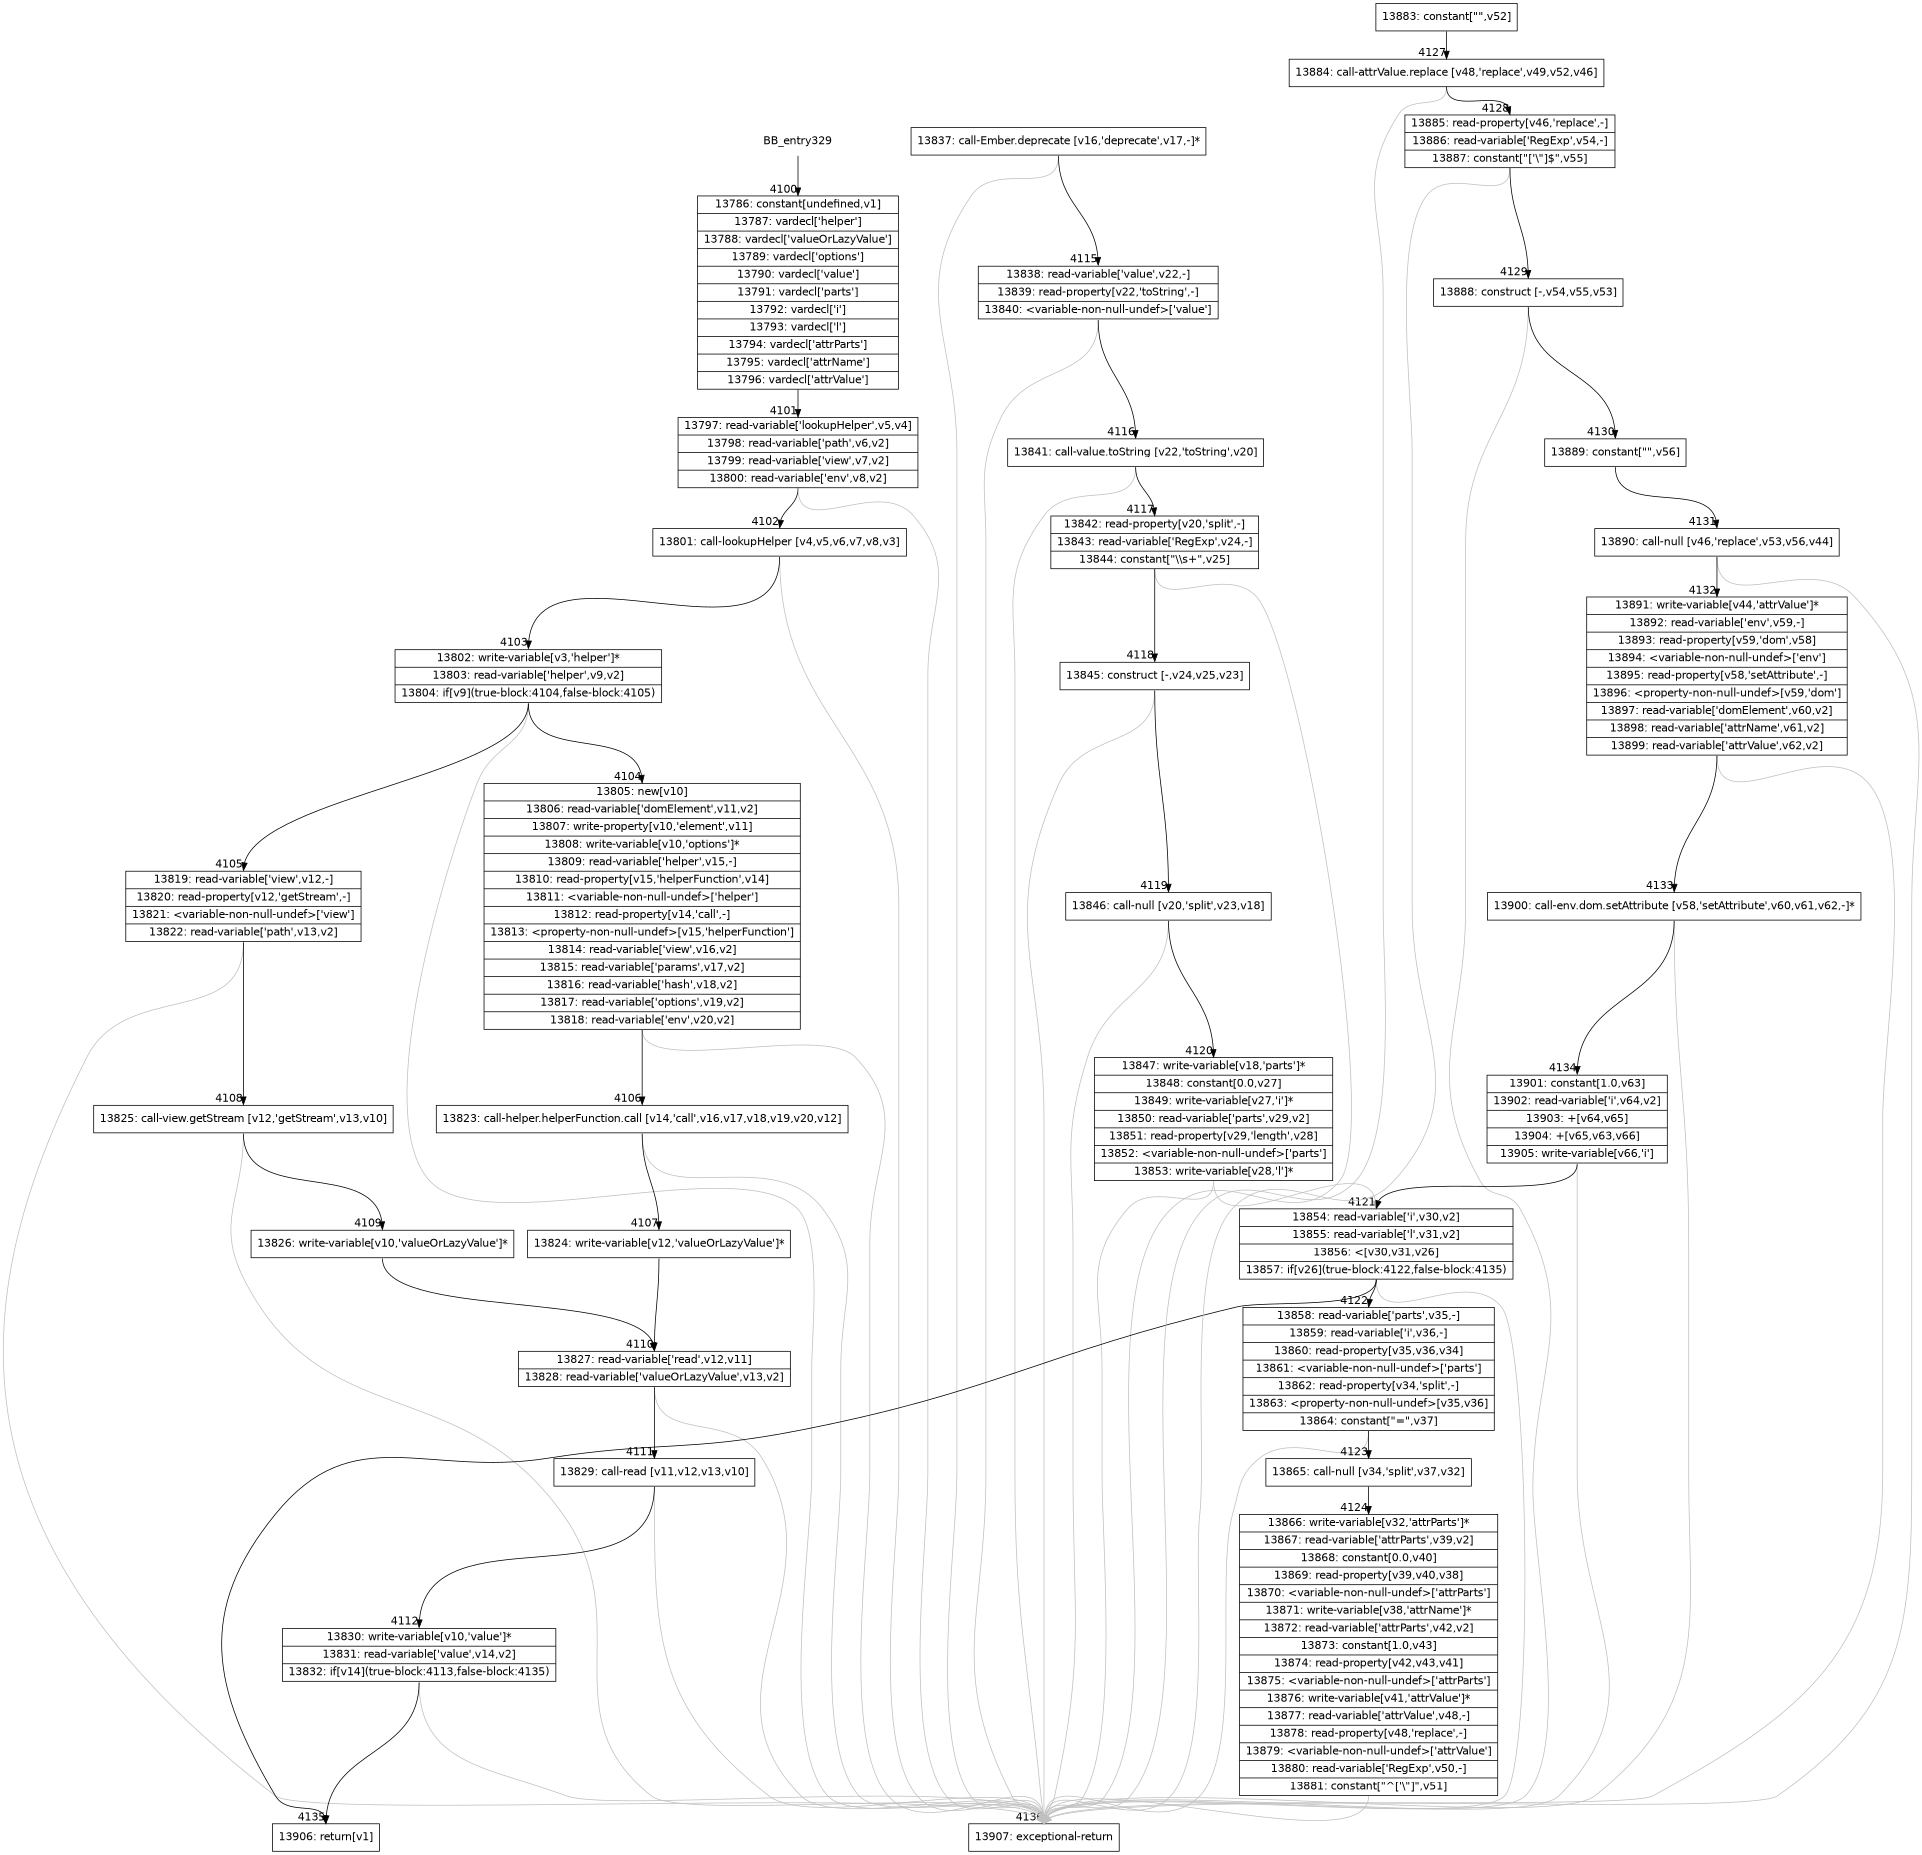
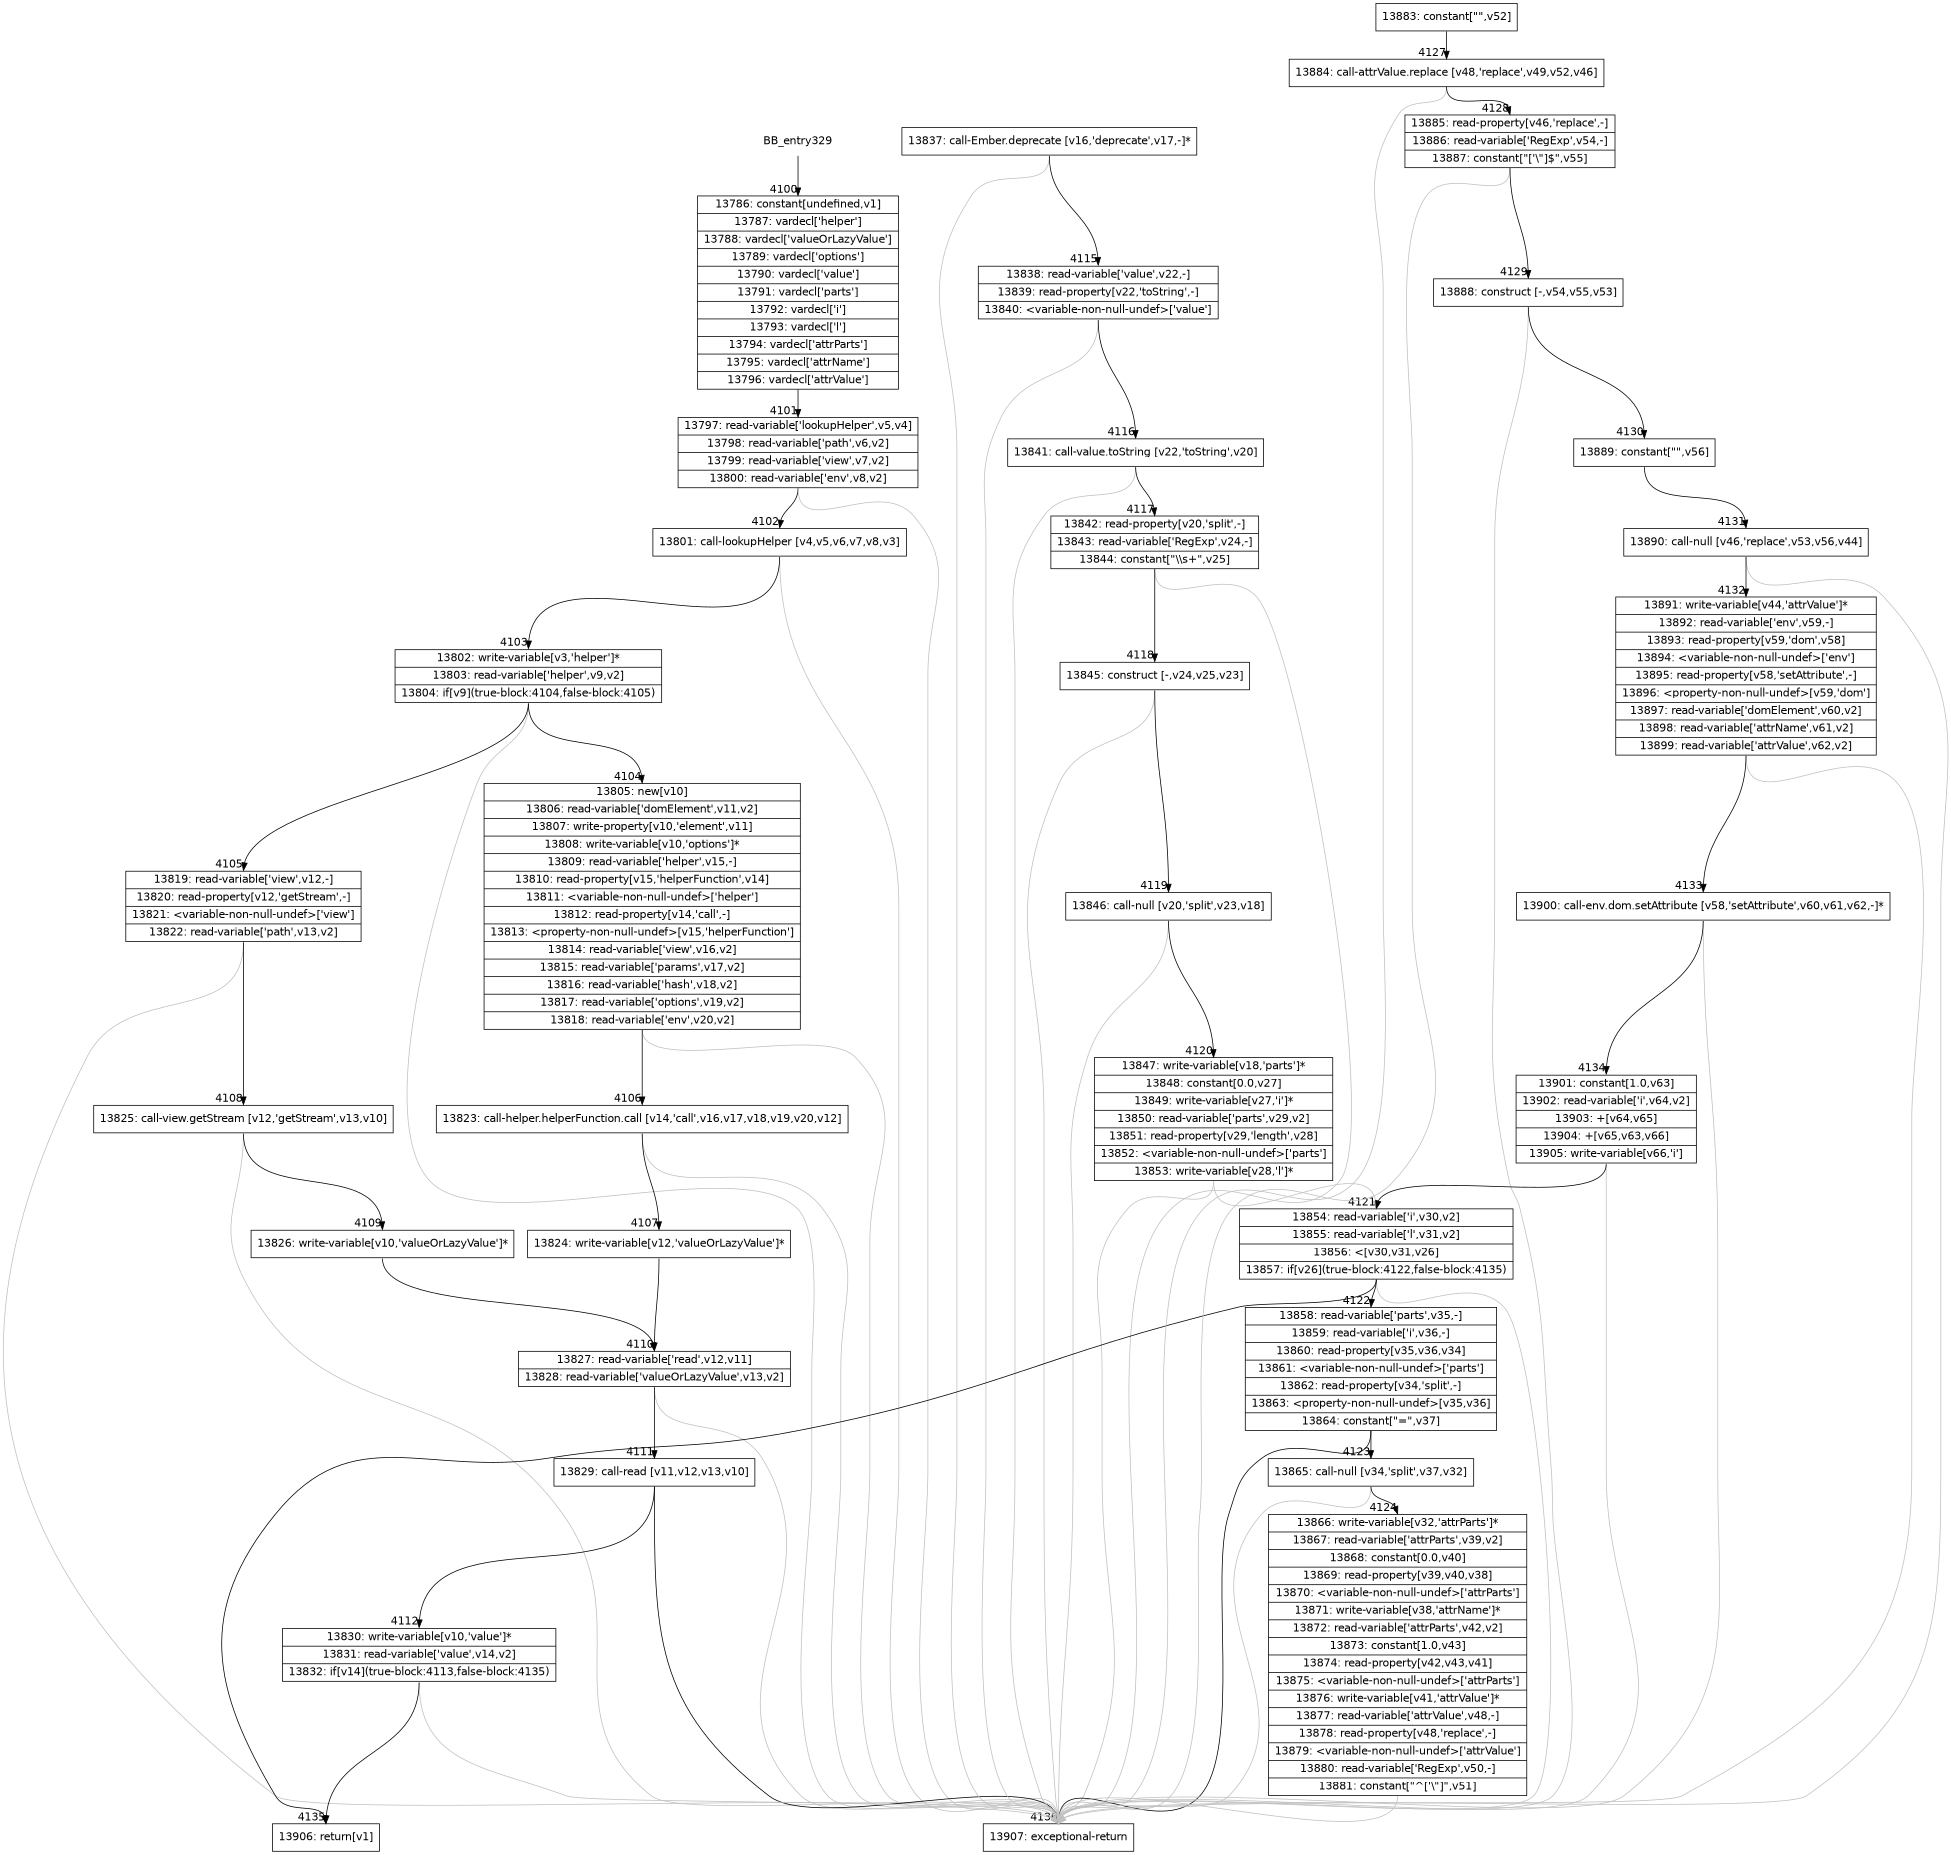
edge "13858: read-variable['parts',v35,-]" -> "13907: exceptional-return": color gray -> black
edge "13865: call-null [v34,'split',v37,v32]" -> "13907: exceptional-return": added
edge "13829: call-read [v11,v12,v13,v10]" -> "13907: exceptional-return": color gray -> black
